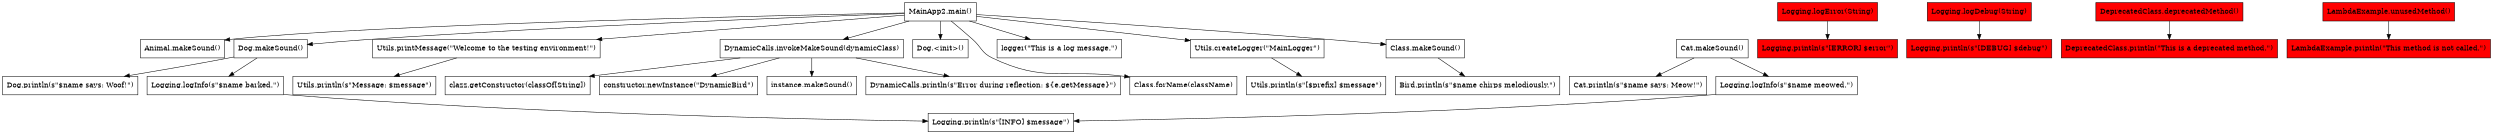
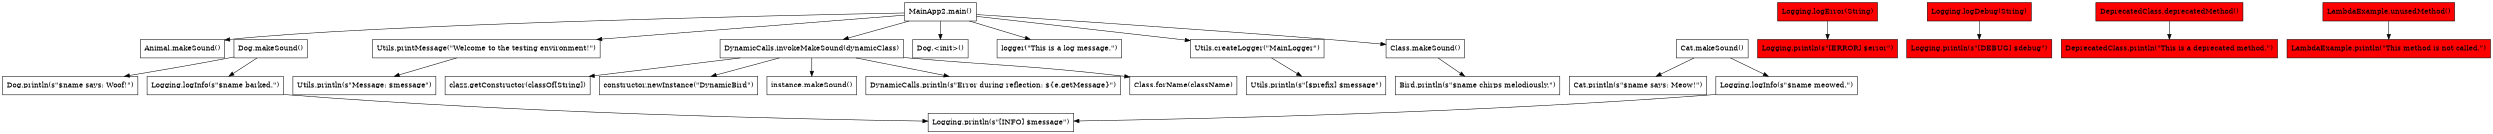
edge "MainApp2.main()" -> "Dog.makeSound()": removed
edge "MainApp2.main()" -> "Class.forName(className)": now "DynamicCalls.invokeMakeSound(dynamicClass)" -> "Class.forName(className)"
